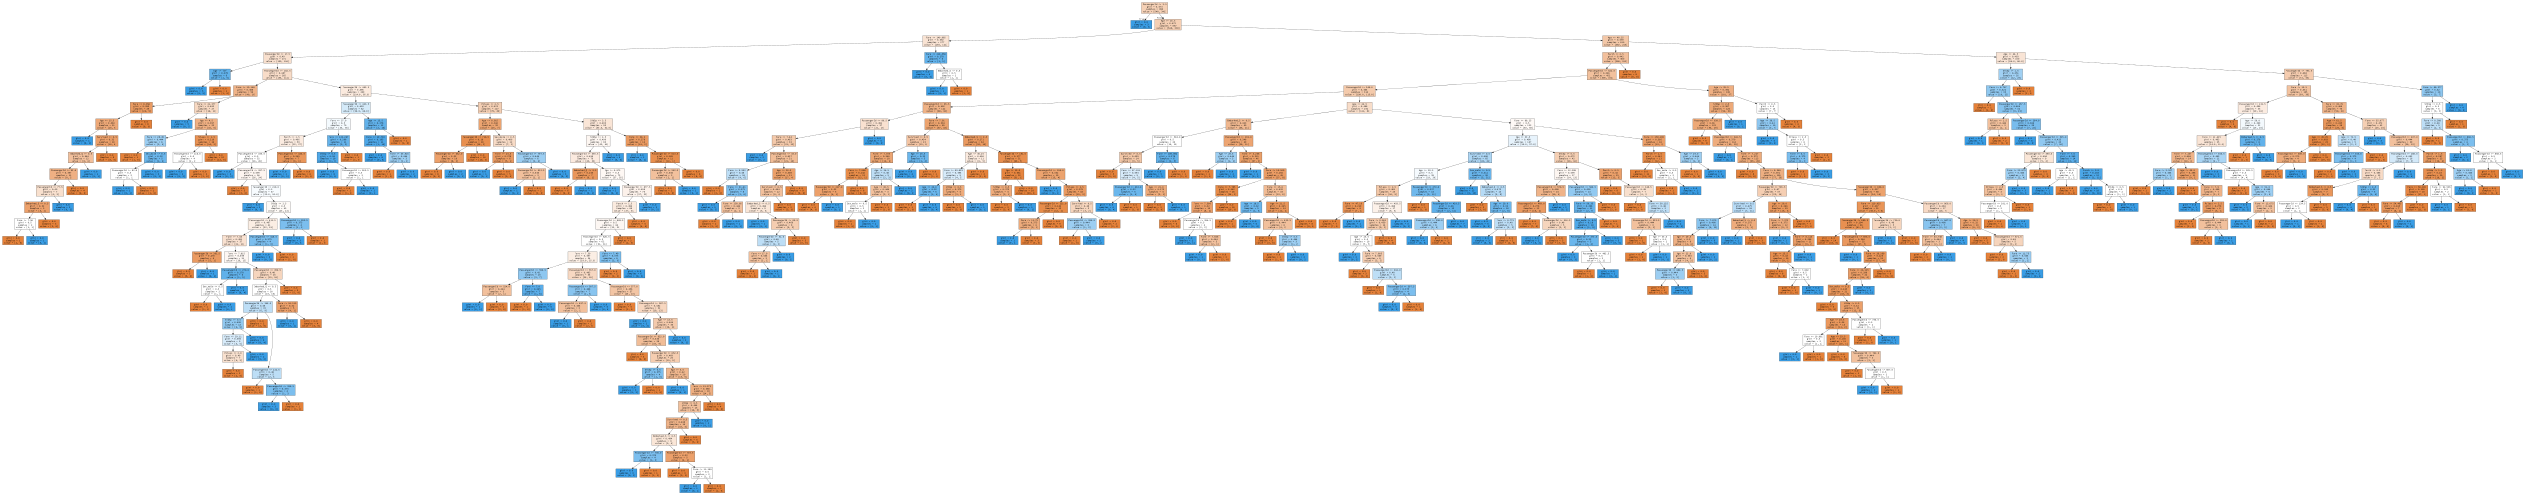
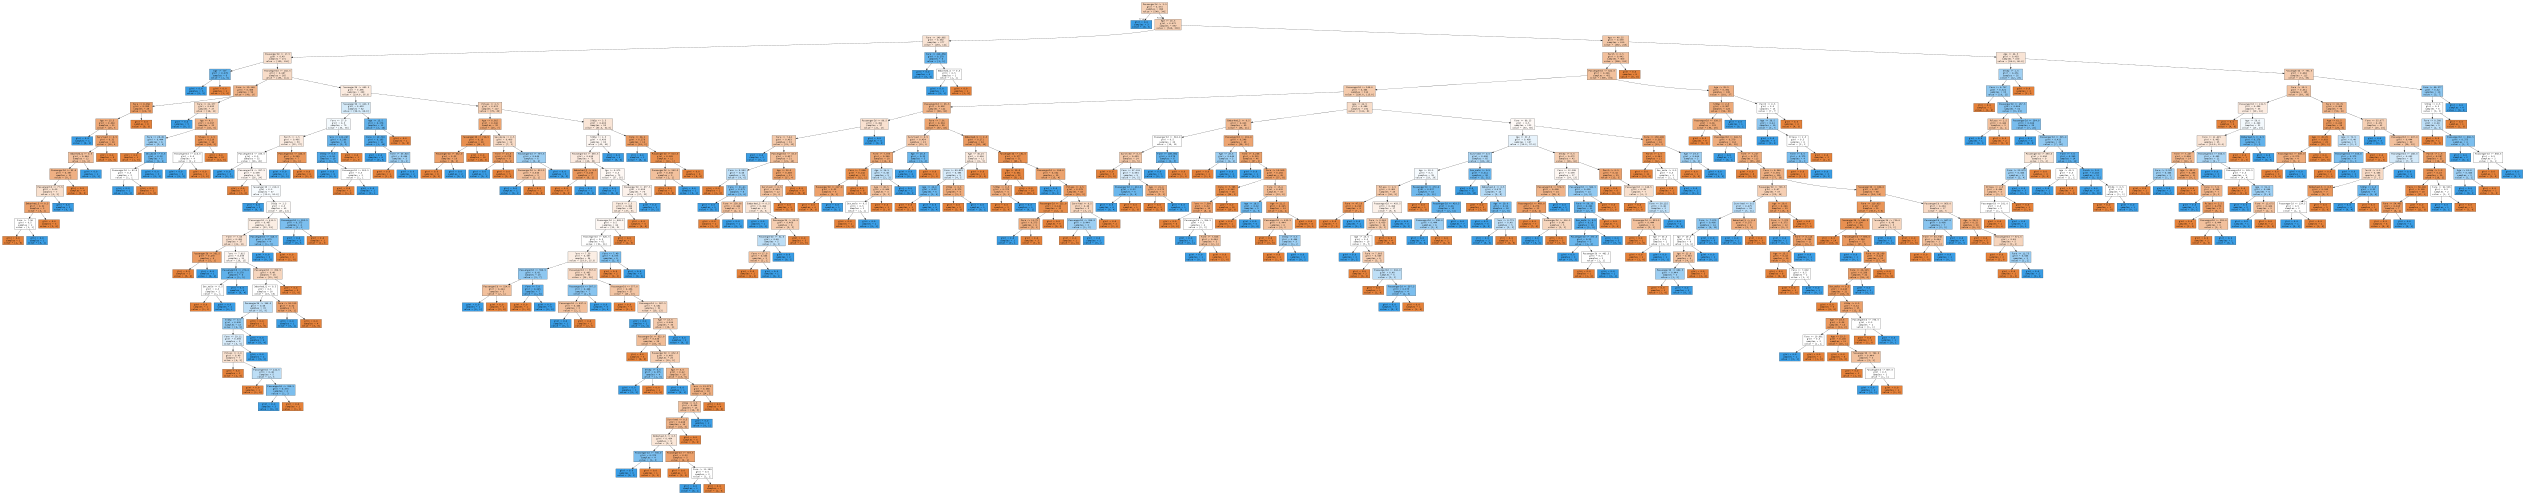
node "Age <= 29.5 gini = 0.5 samples = 8 value = [4, 4]": fillcolor #efb083 -> #ffffff
edge "PassengerId <= 348.5 gini = 0.48 samples = 15 value = [6, 9]" -> "PassengerId <= 222.5 gini = 0.48 samples = 5 value = [2, 3]": now "Pclass <= 2.0 gini = 0.49 samples = 7 value = [4, 3]" -> "PassengerId <= 222.5 gini = 0.48 samples = 5 value = [2, 3]"
